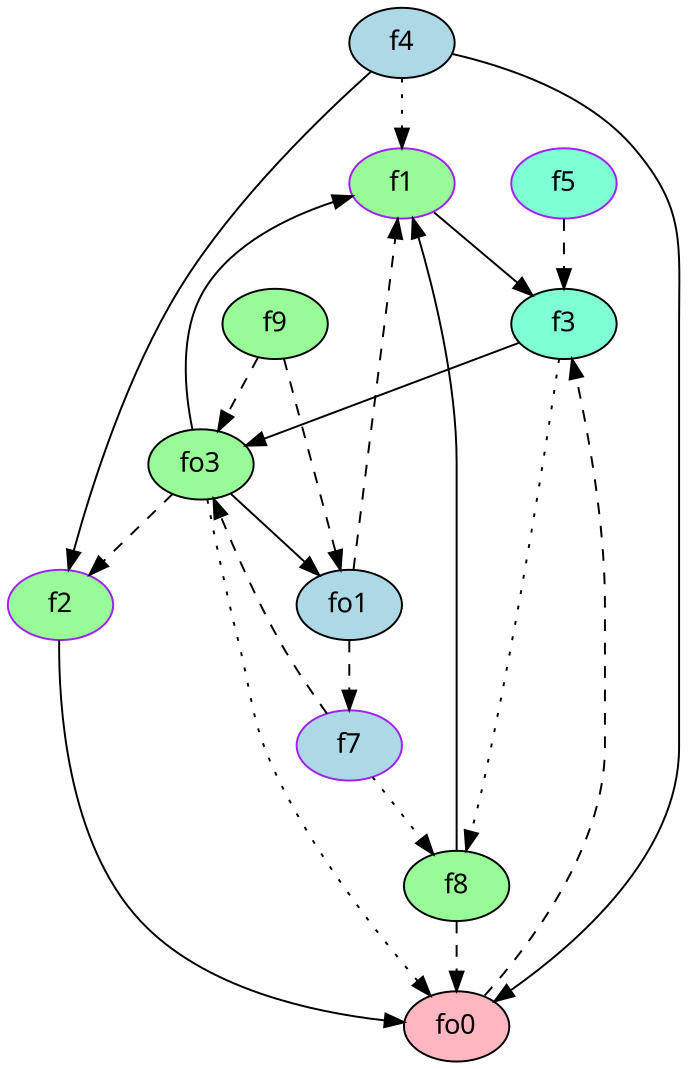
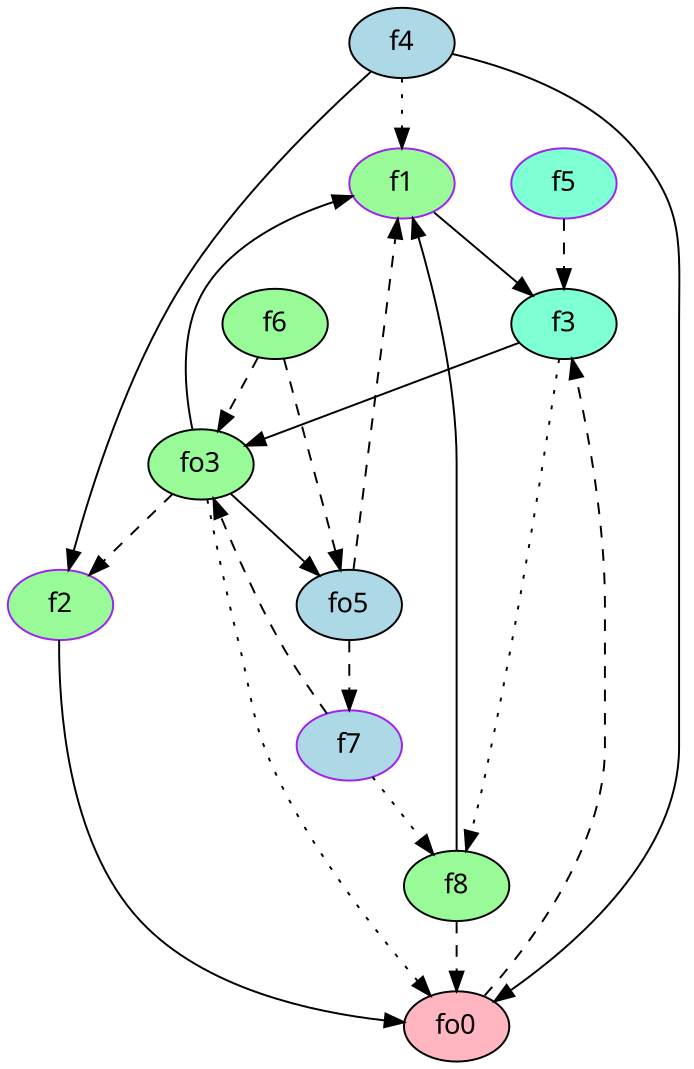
node "f9": label "f9" -> "f6"
node "fo1": label "fo1" -> "fo5"
